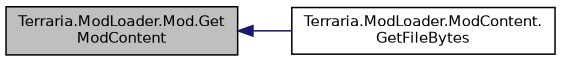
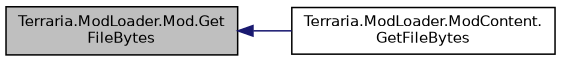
node "Terraria.ModLoader.Mod.Get ModContent": label "Terraria.ModLoader.Mod.Get ModContent" -> "Terraria.ModLoader.Mod.Get FileBytes"
